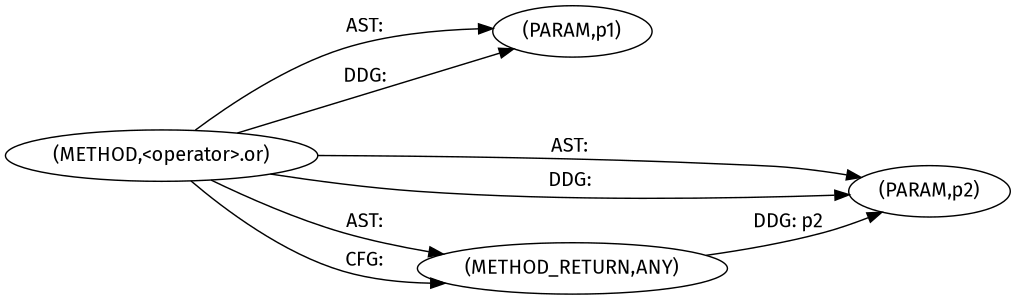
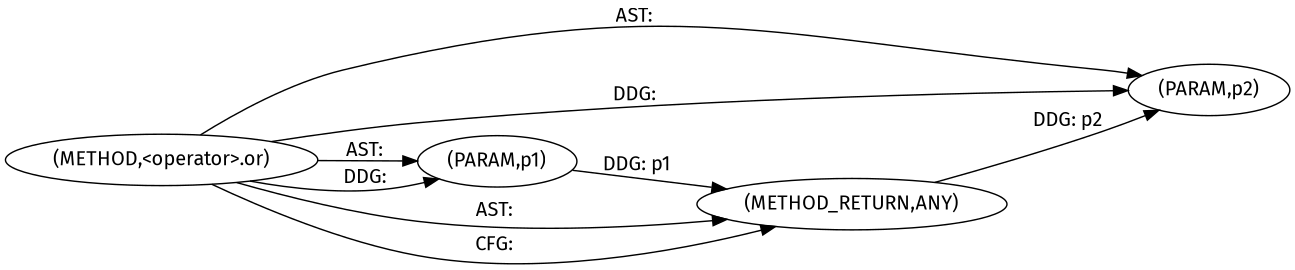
edge "(PARAM,p1)" -> "(METHOD_RETURN,ANY)": added, label "DDG: p1"
